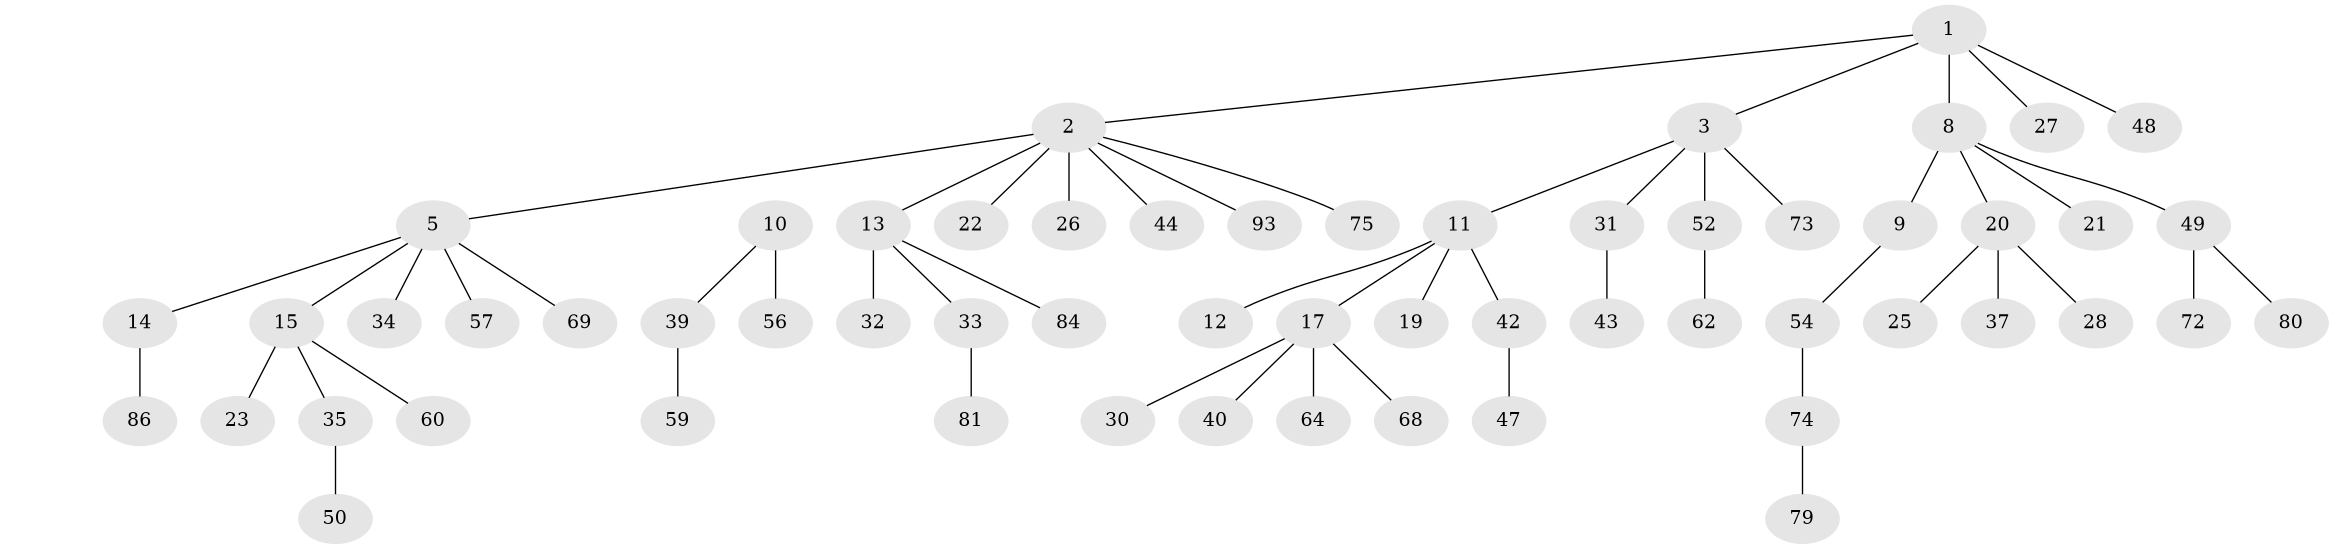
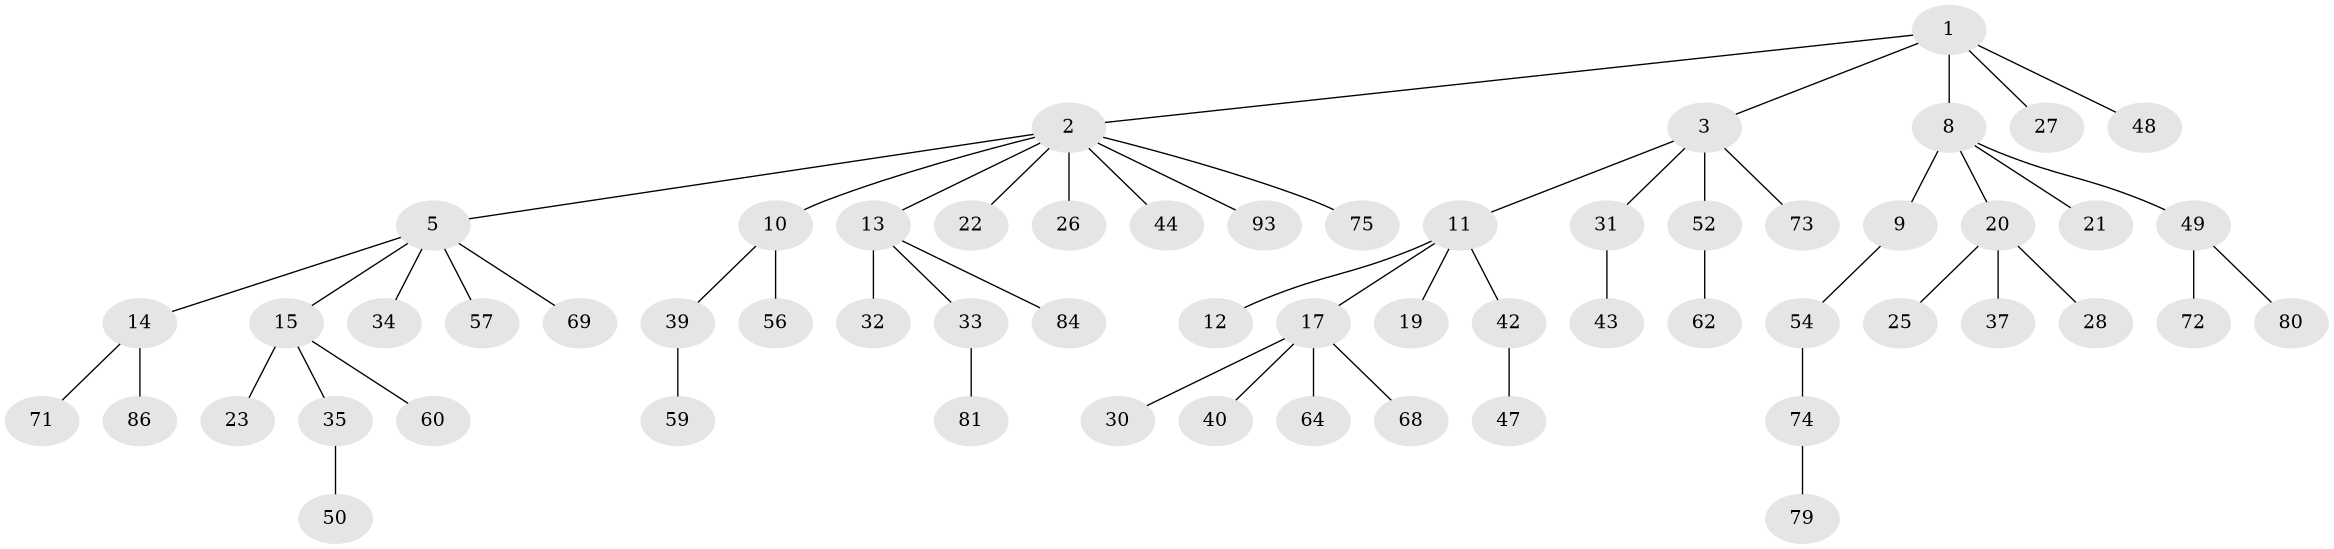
edge "2" -- "10": added
node "71": added
